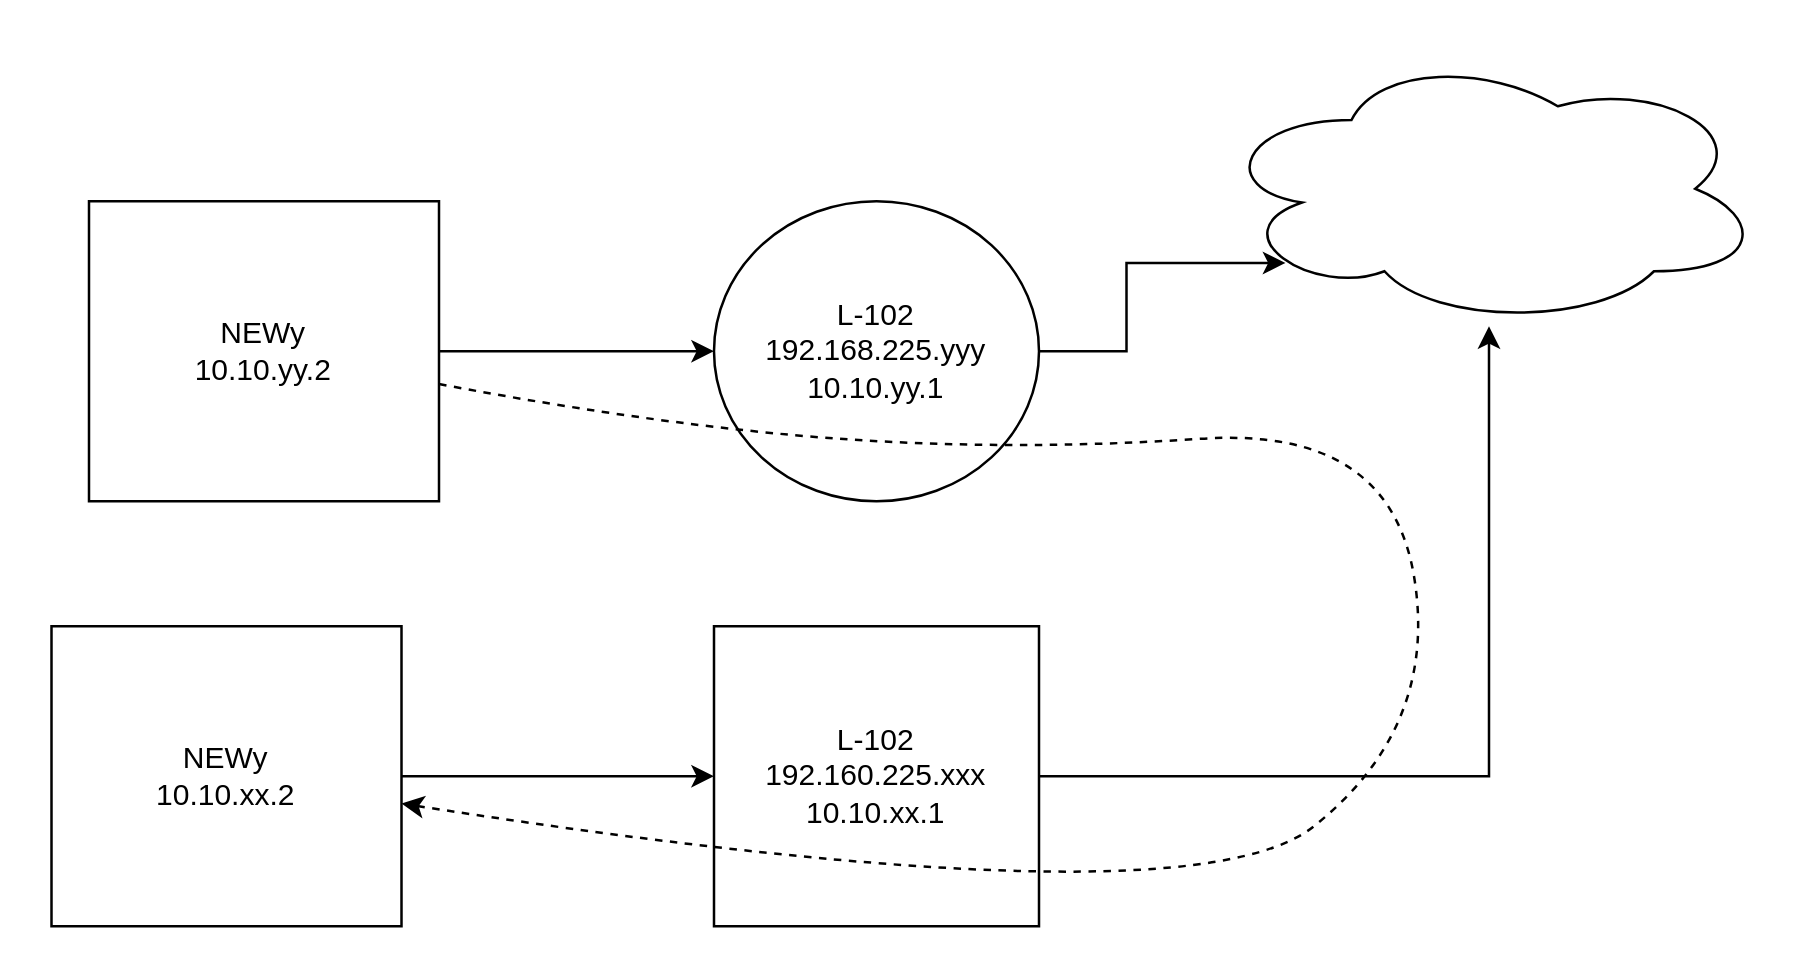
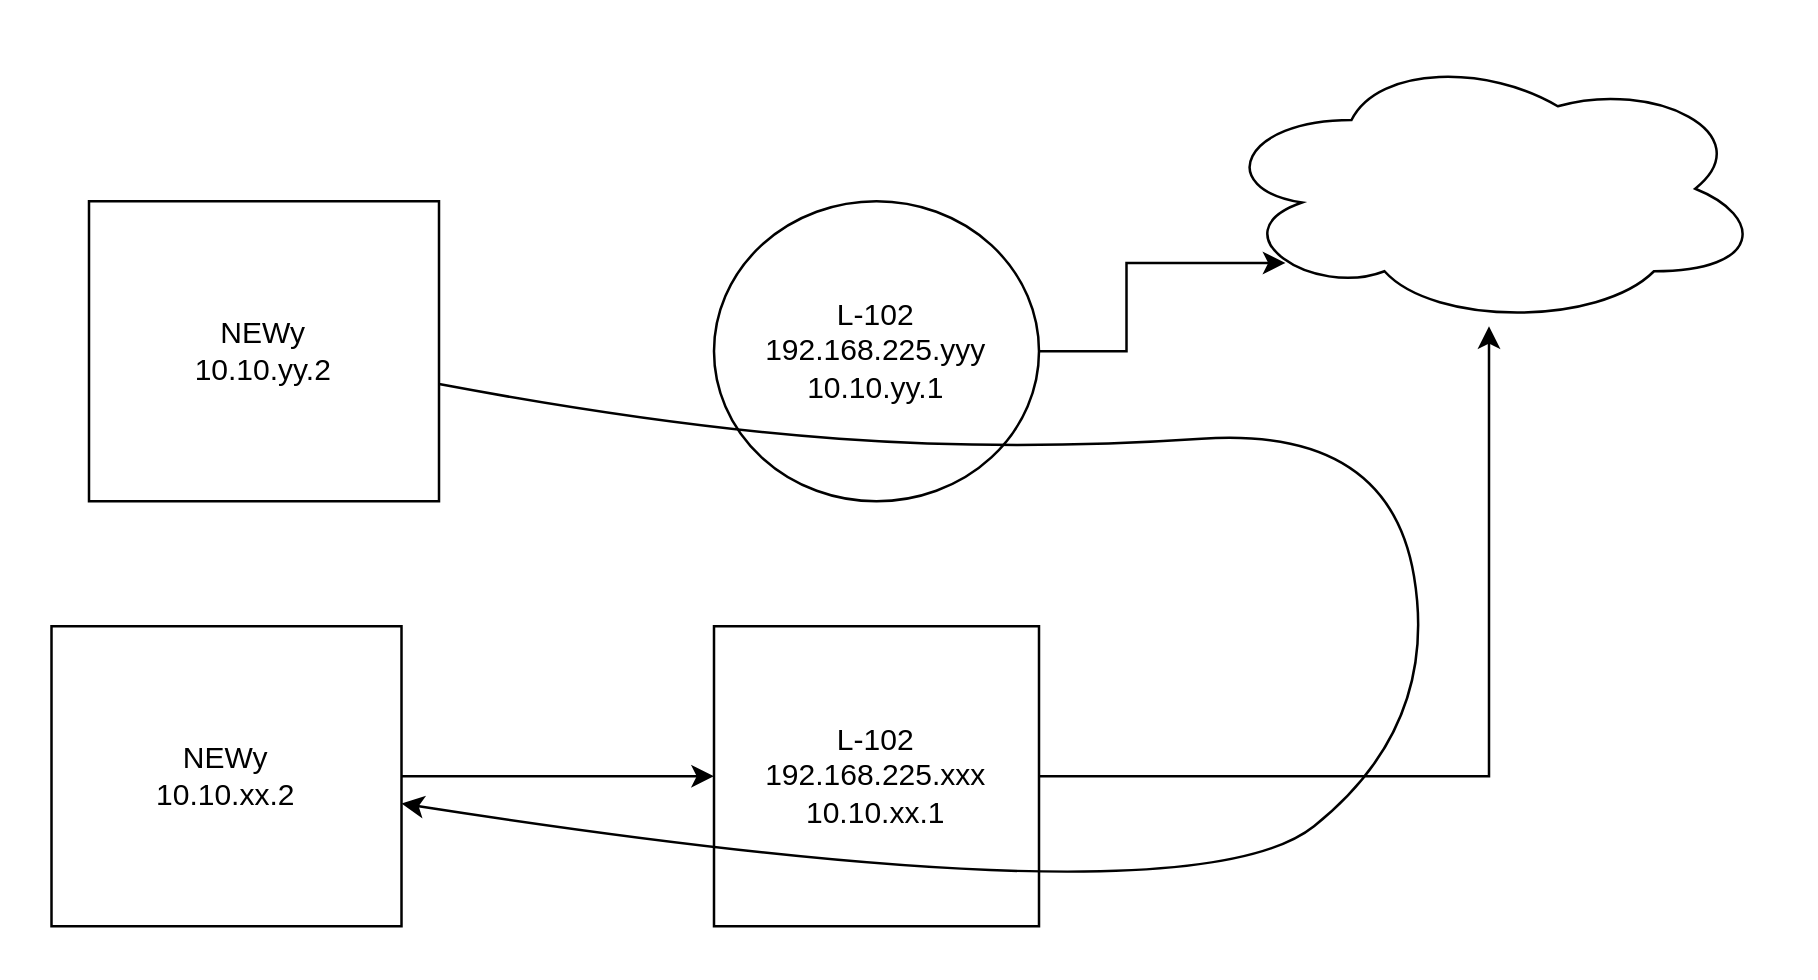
edge "NEWy 10.10.yy.2" -> "L-102 192.168.225.yyy 10.10.yy.1": removed
edge "NEWy 10.10.yy.2" -> "NEWy 10.10.xx.2": style dashed -> solid
node "L-102 192.160.225.xxx 10.10.xx.1": label "L-102 192.160.225.xxx 10.10.xx.1" -> "L-102 192.168.225.xxx 10.10.xx.1"
